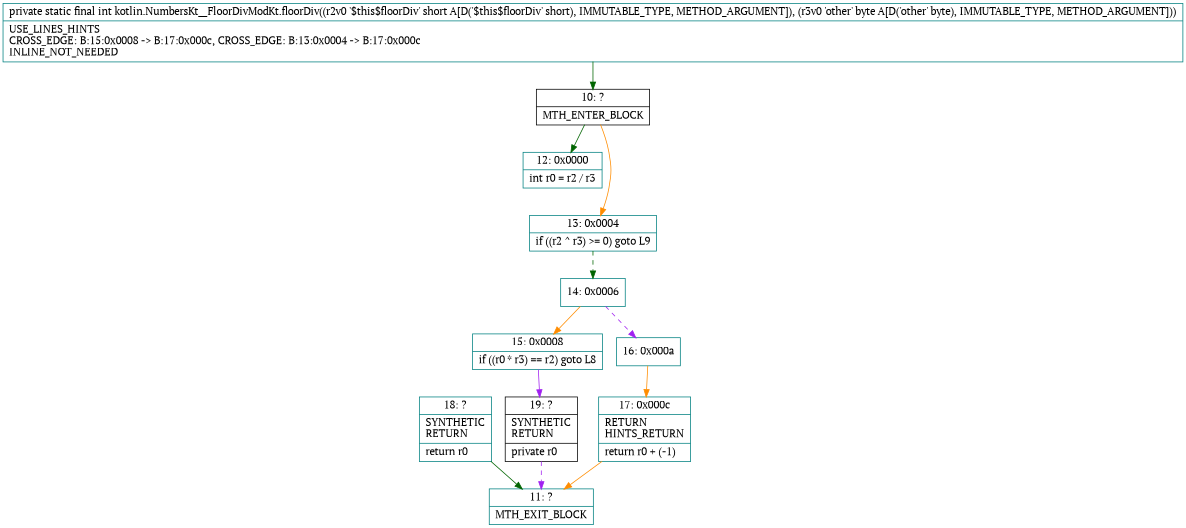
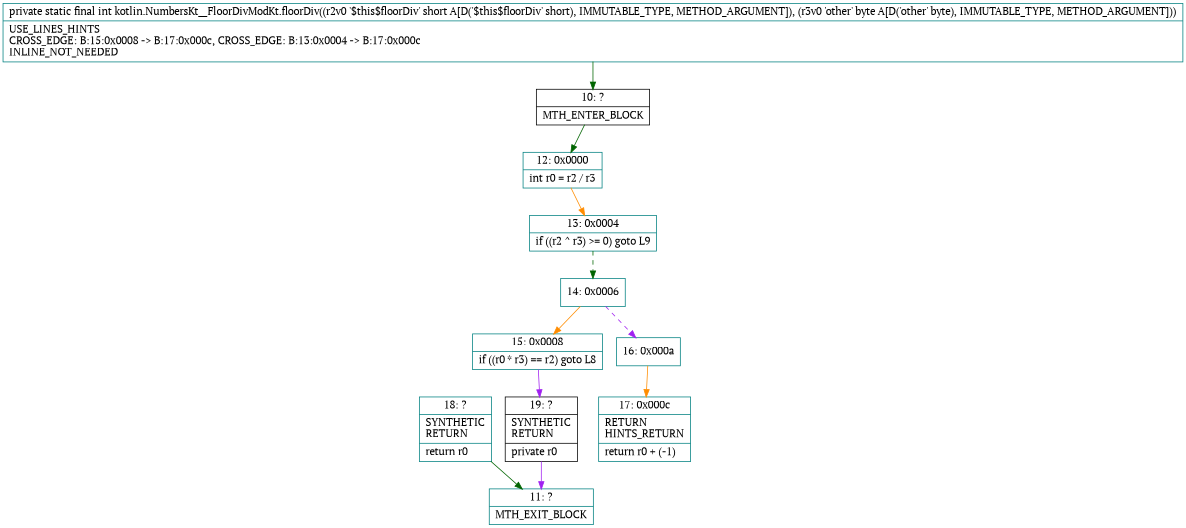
edge "10: ?" -> "13: 0x0004": now "12: 0x0000" -> "13: 0x0004"
edge "19: ?" -> "11: ?": style dashed -> solid
edge "17: 0x000c" -> "11: ?": removed
